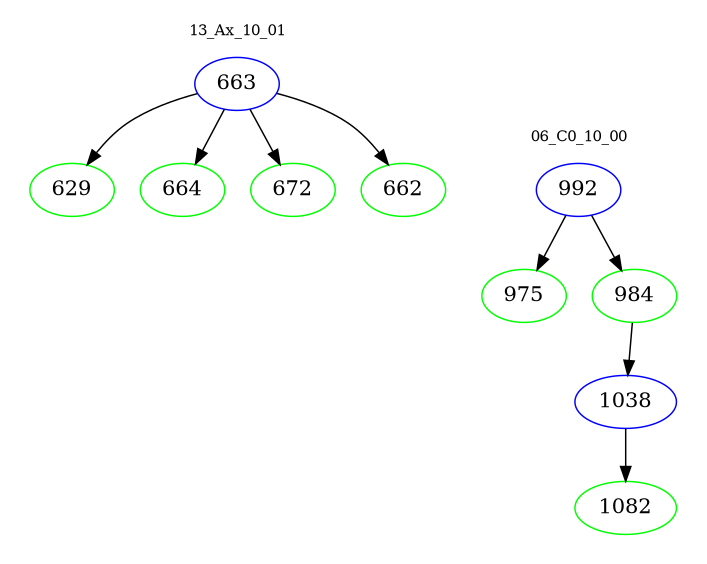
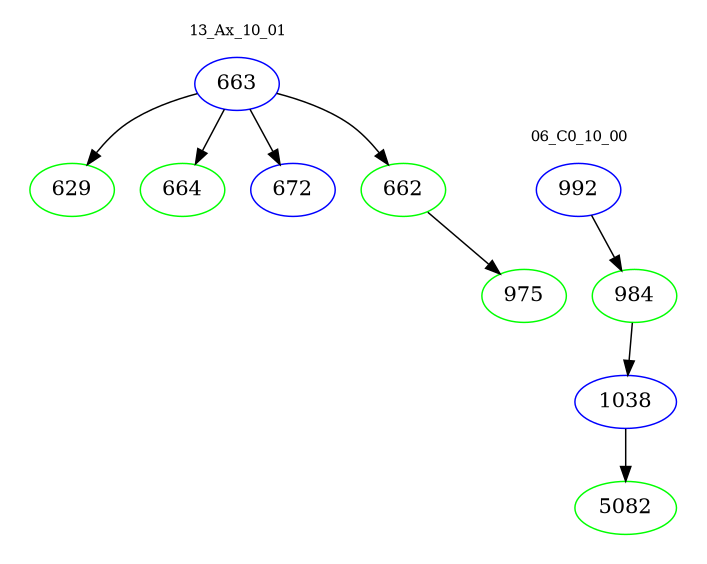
node "672": color green -> blue
edge "992" -> "975": now "662" -> "975"
node "1082": label "1082" -> "5082"
